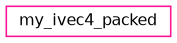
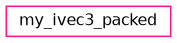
node "my_ivec4_packed": label "my_ivec4_packed" -> "my_ivec3_packed"
